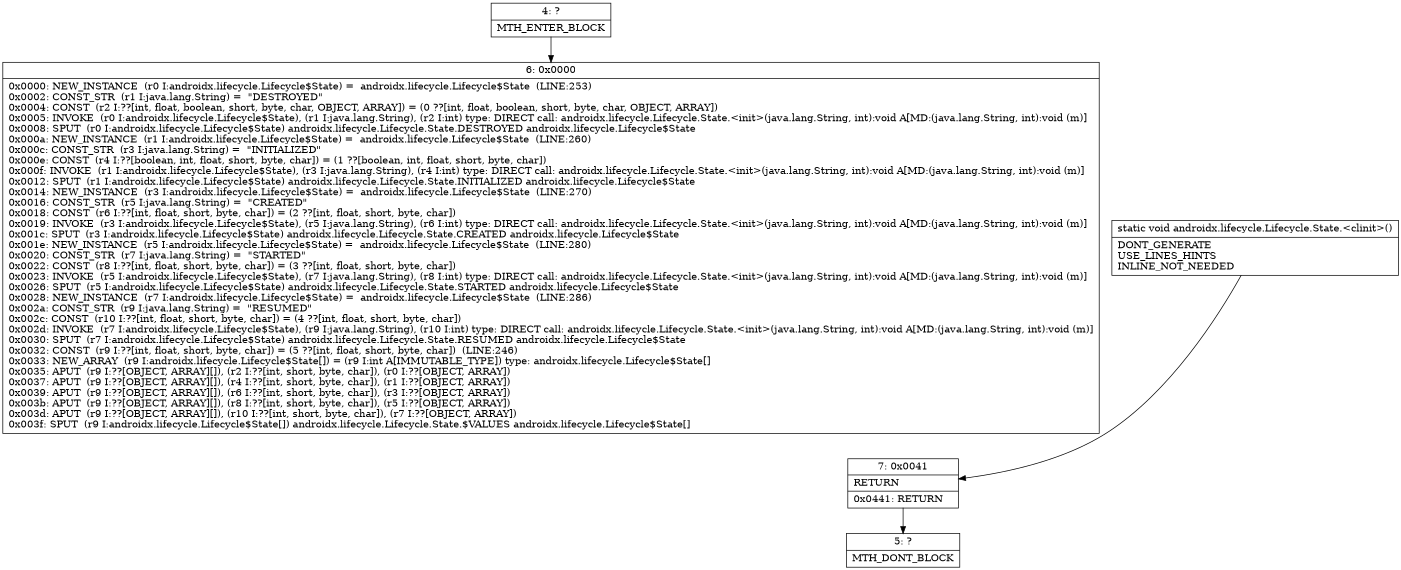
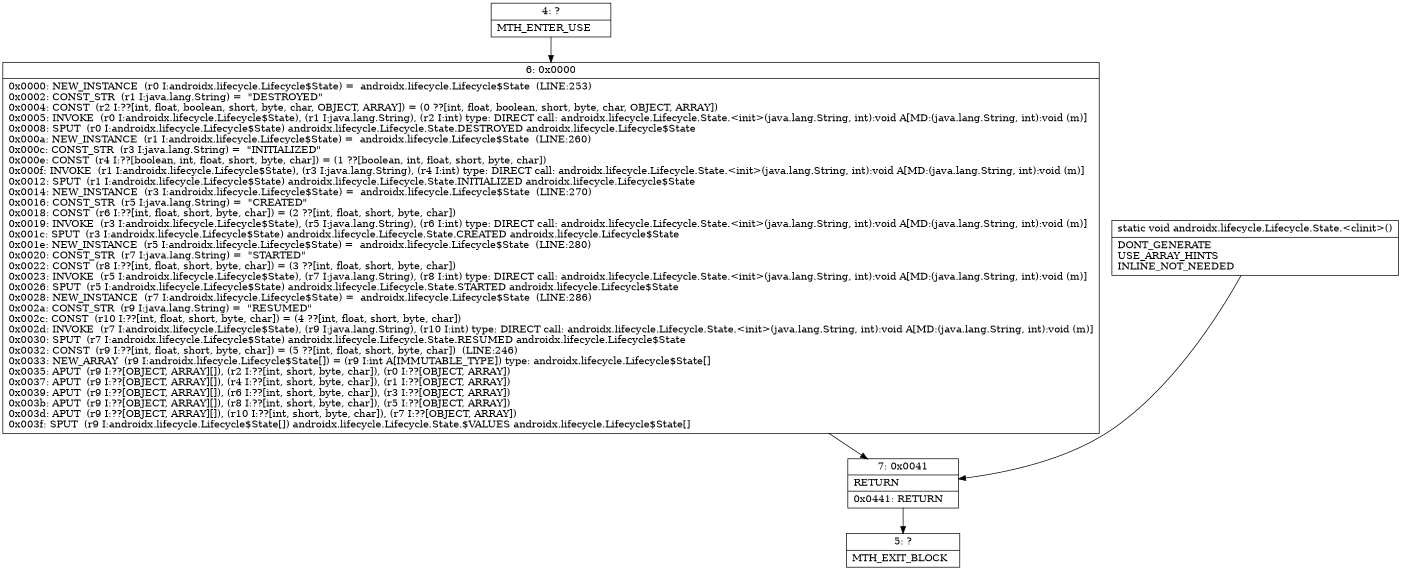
node "4: ?": text "MTH_ENTER_BLOCK" -> "MTH_ENTER_USE"
node "static void androidx.lifecycle.Lifecycle.State.<clinit>()": text "USE_LINES_HINTS" -> "USE_ARRAY_HINTS"
edge "6: 0x0000" -> "7: 0x0041": added
node "5: ?": text "MTH_DONT_BLOCK" -> "MTH_EXIT_BLOCK"
